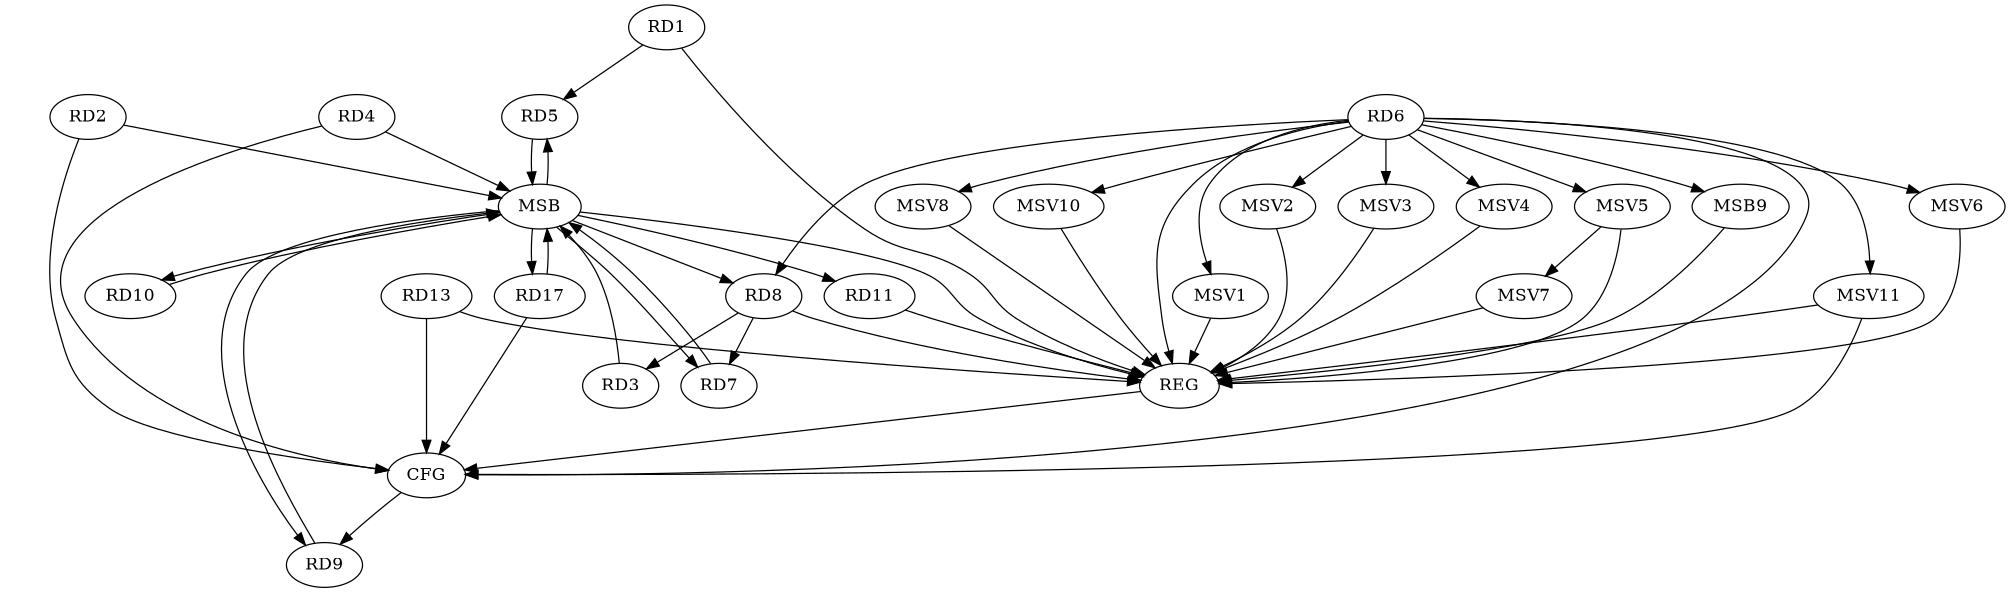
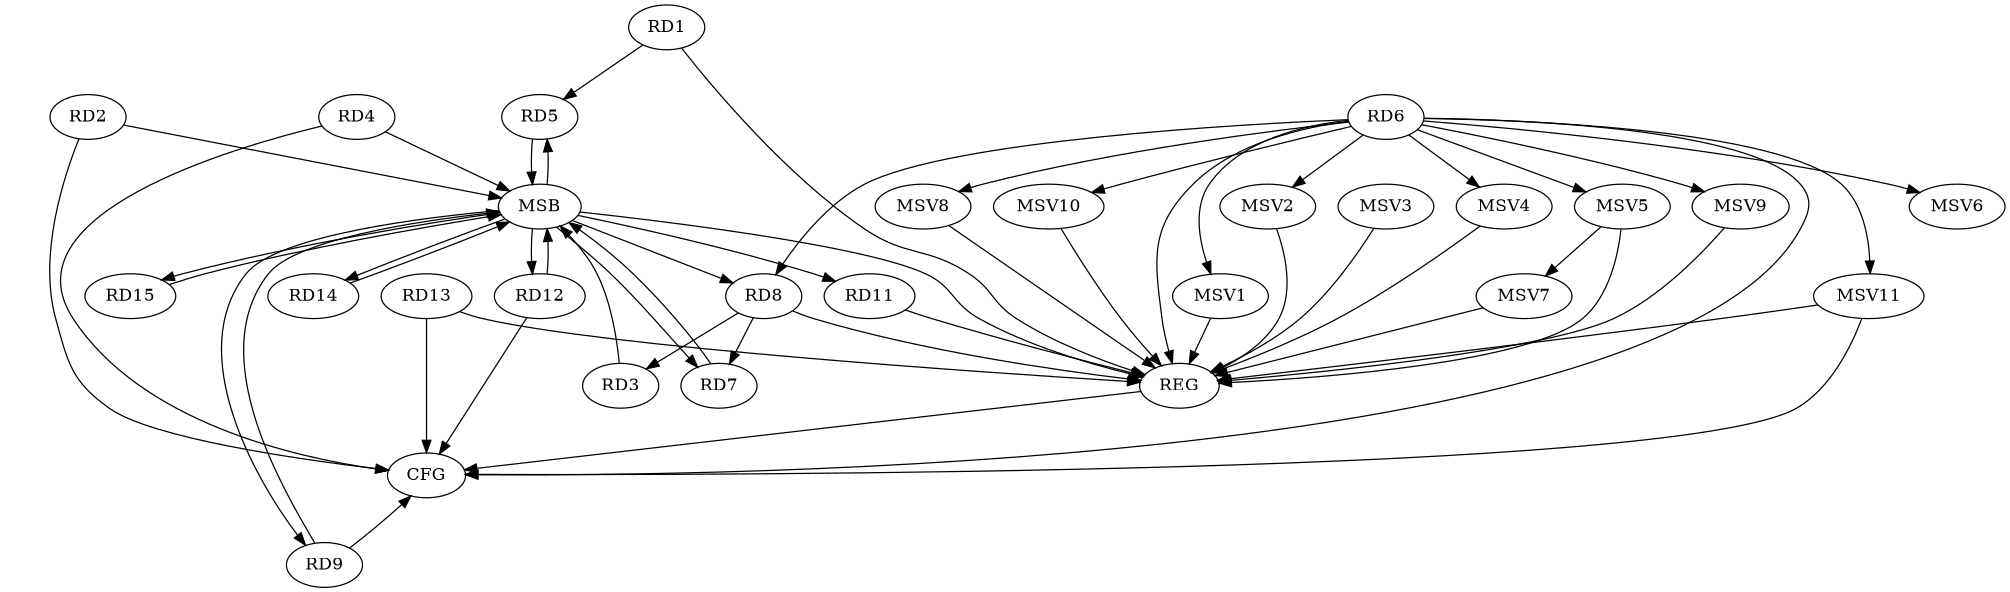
edge "RD6" -> "MSV3": removed
node "MSB9": label "MSB9" -> "MSV9"
node "RD10": label "RD10" -> "RD15"
node "RD14": added
node "RD17": label "RD17" -> "RD12"
edge "MSV6" -> "REG": removed
edge "CFG" -> "RD9": reversed
